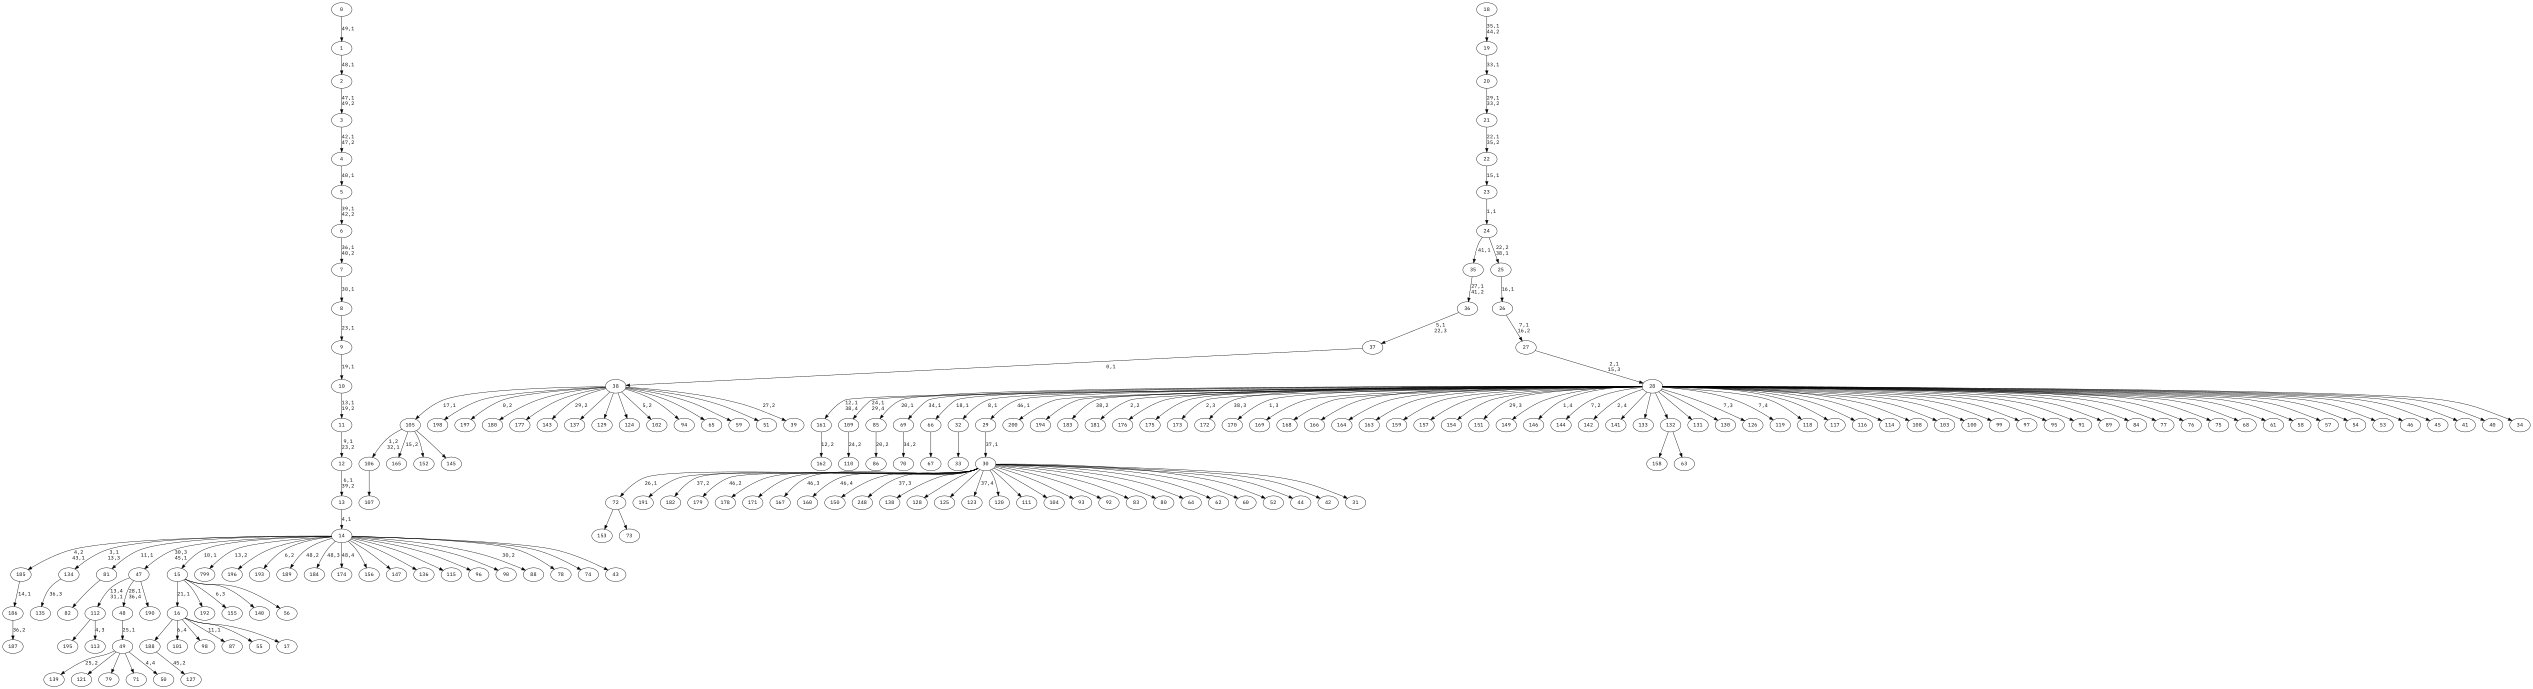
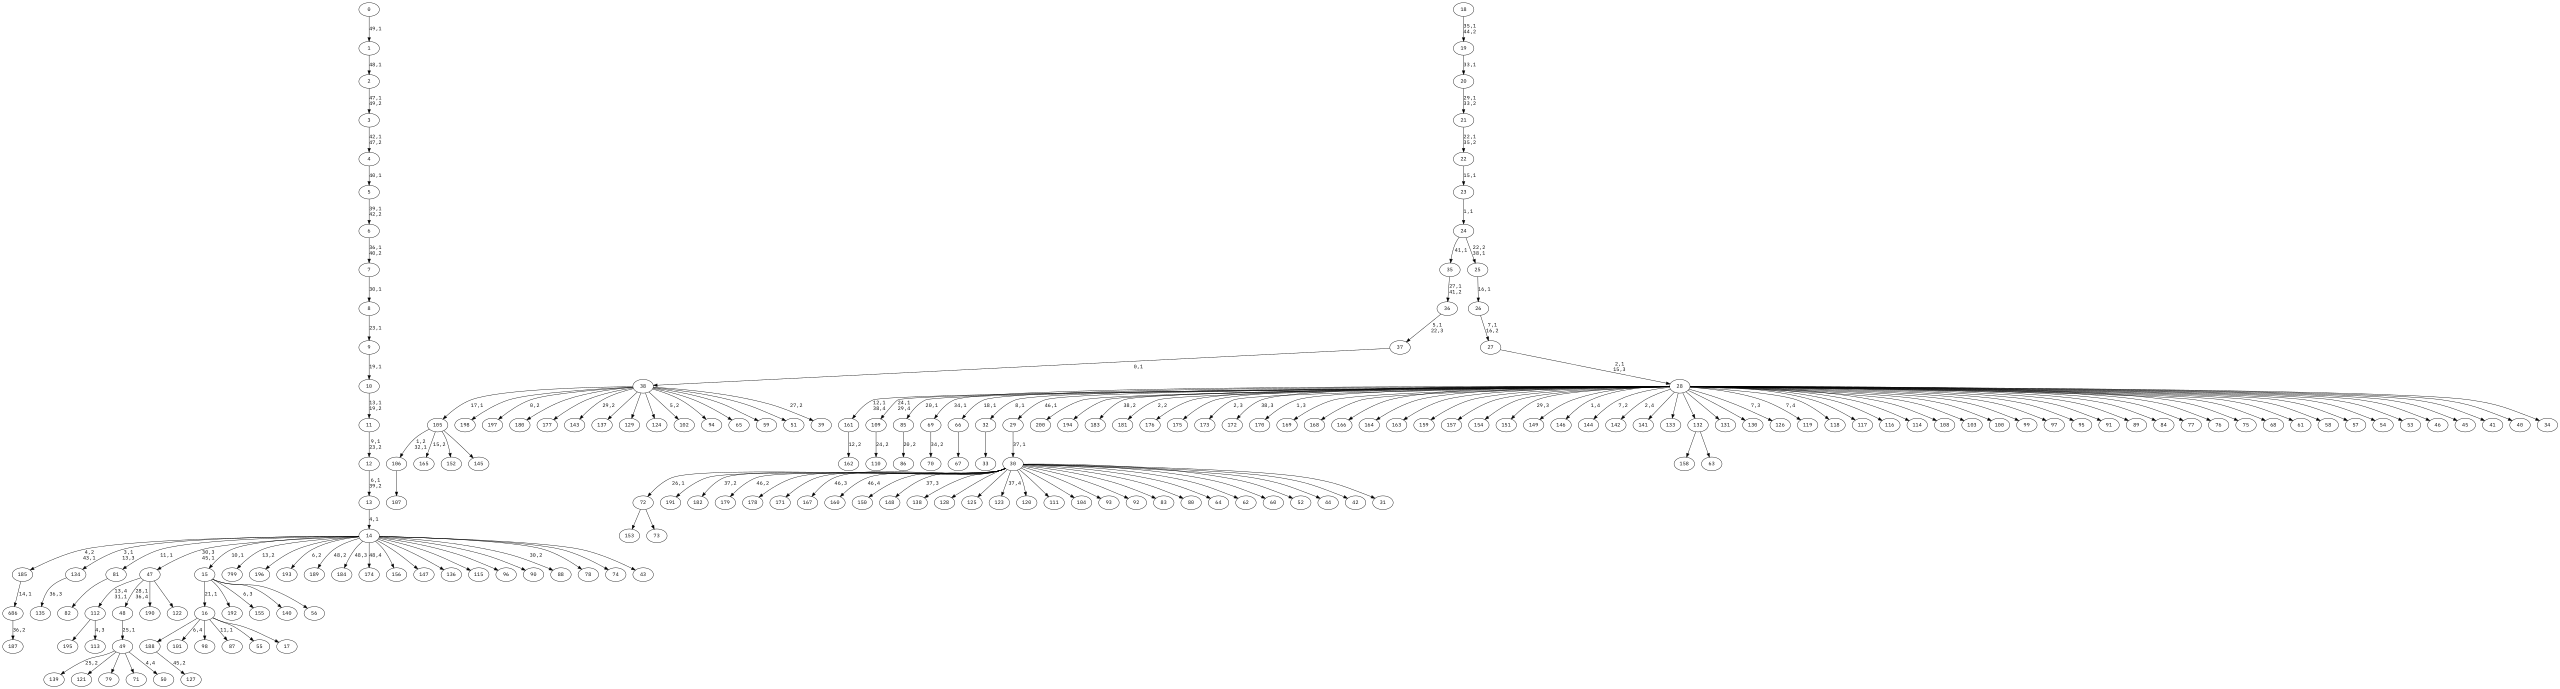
node "248": label "248" -> "148"
node "186": label "186" -> "686"
node "122": added
